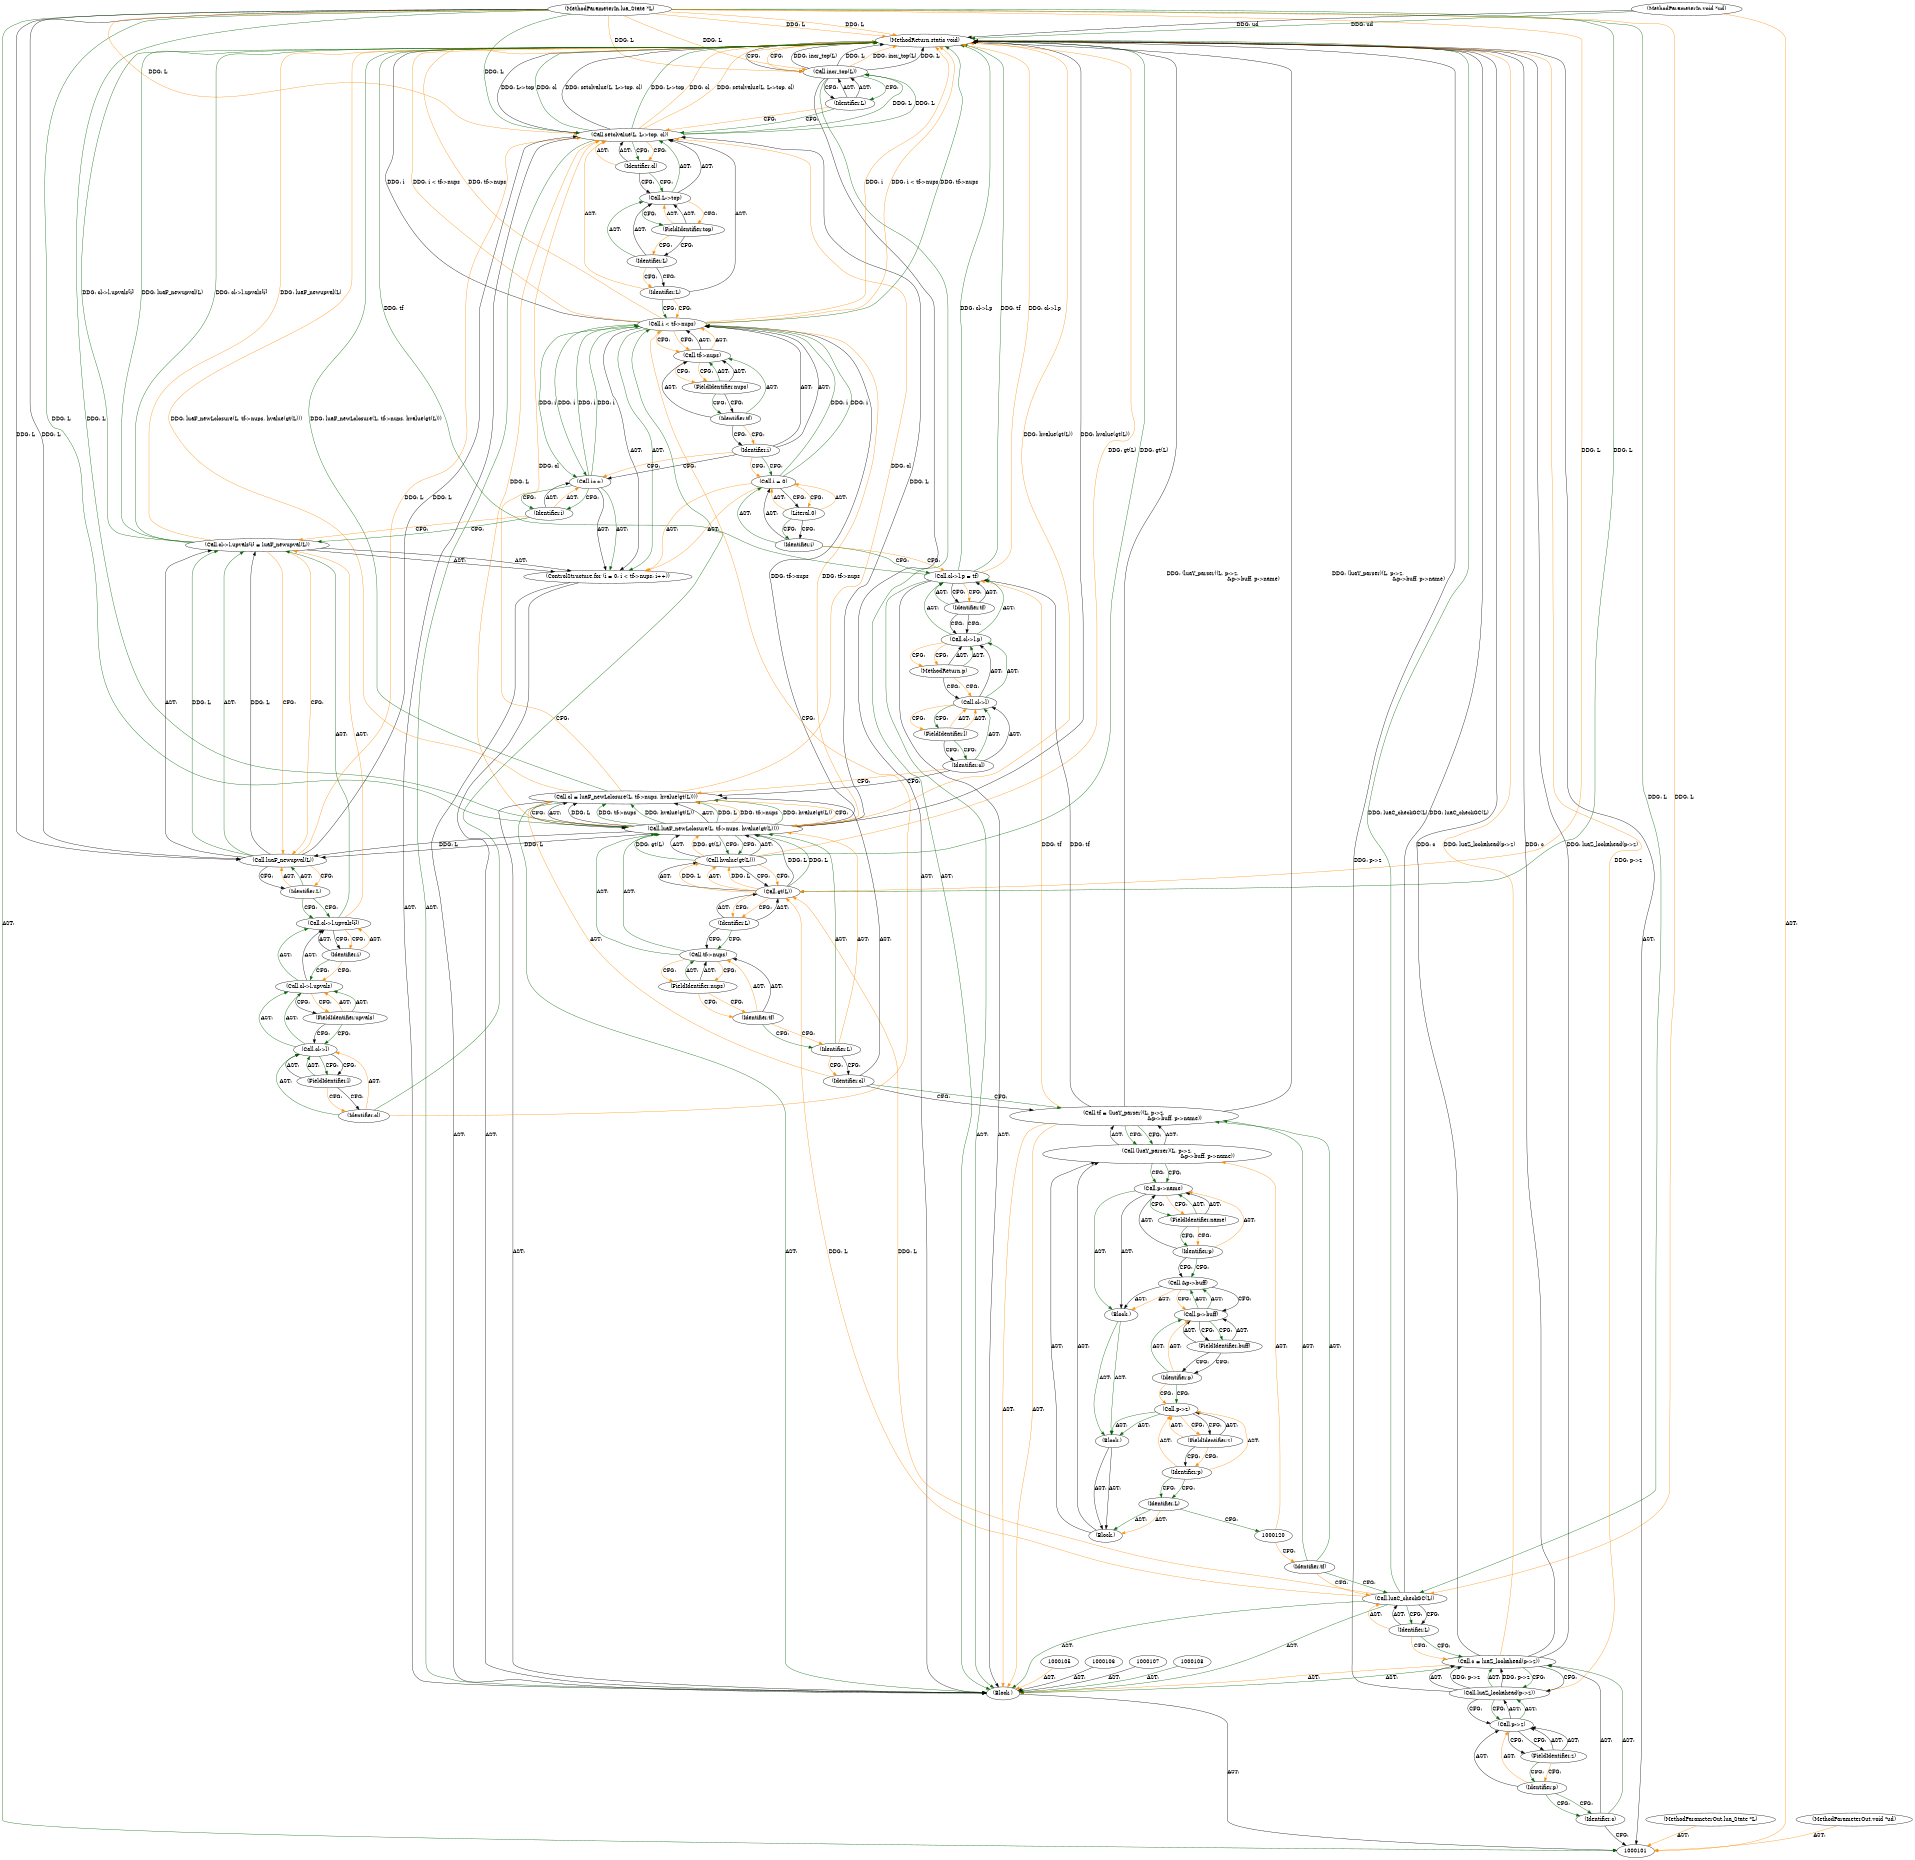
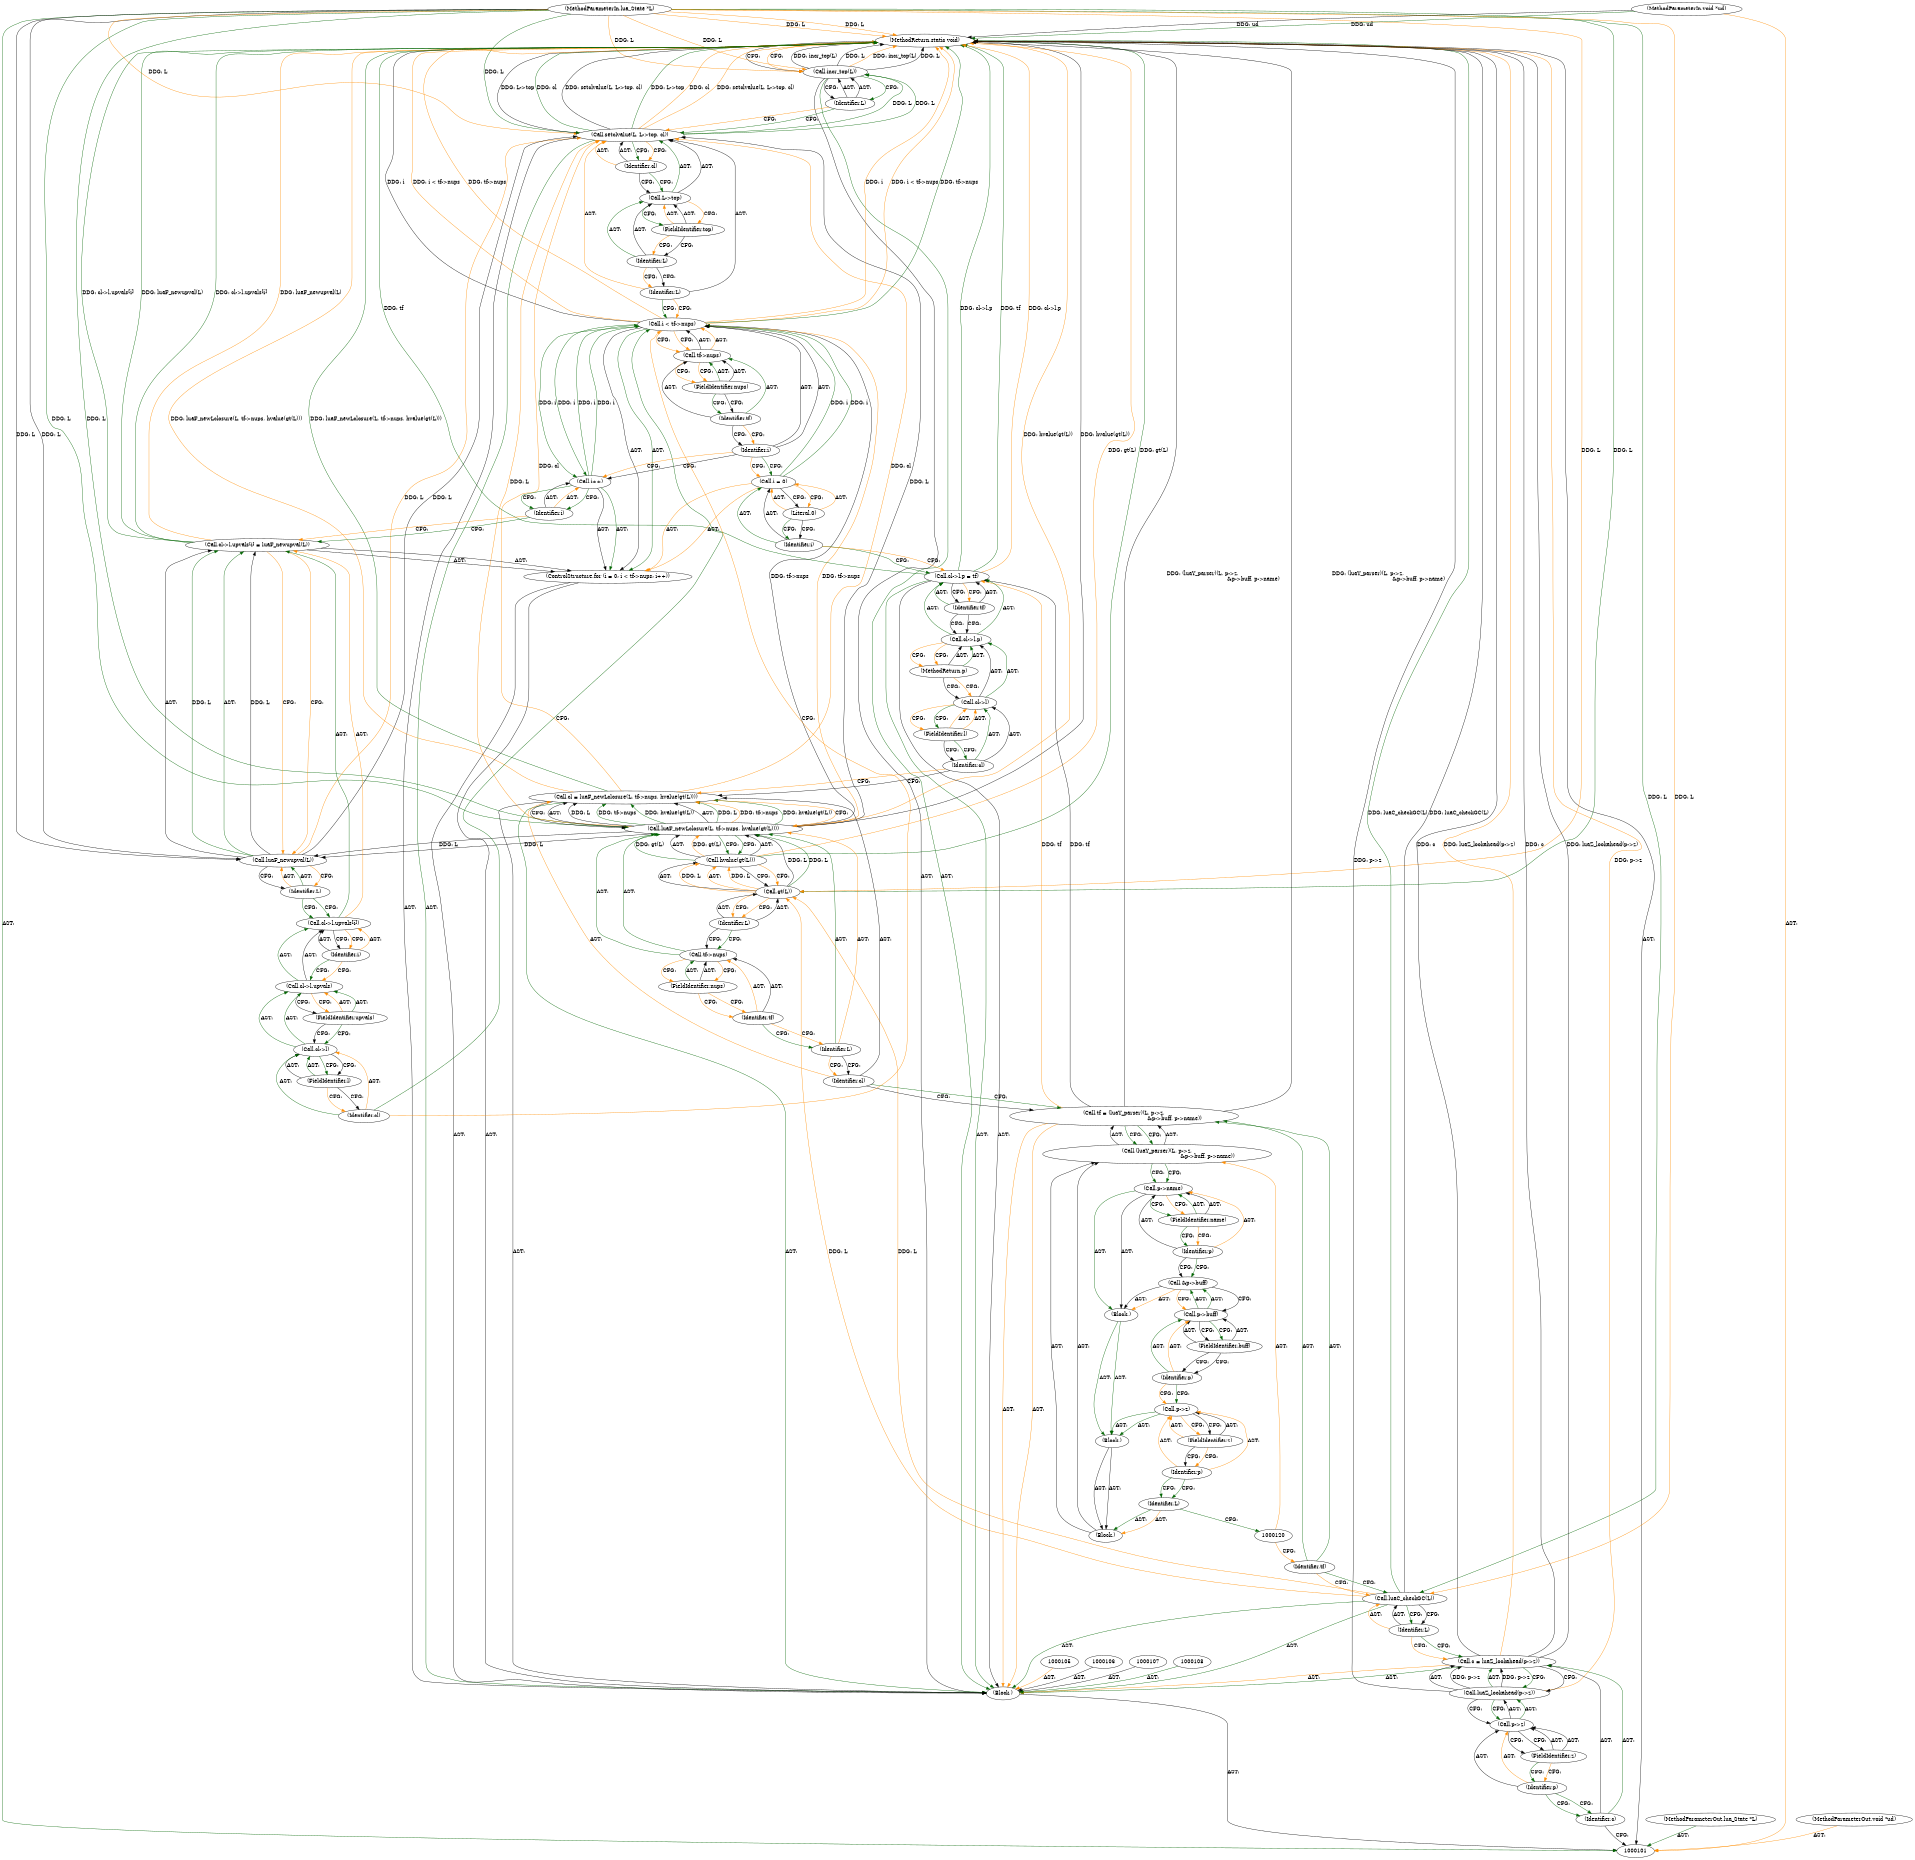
edge "(MethodParameterOut,lua_State *L)" -> "1000101": color darkorange -> darkgreen
